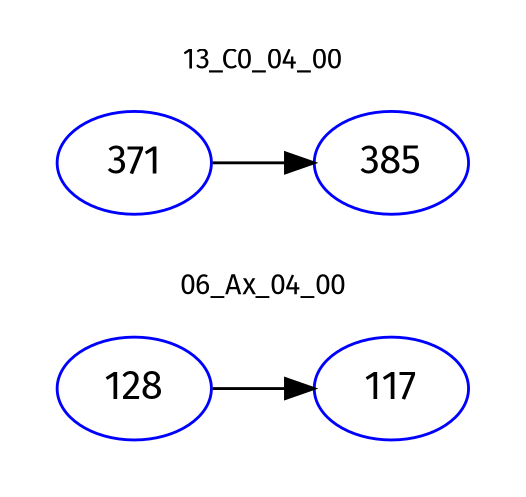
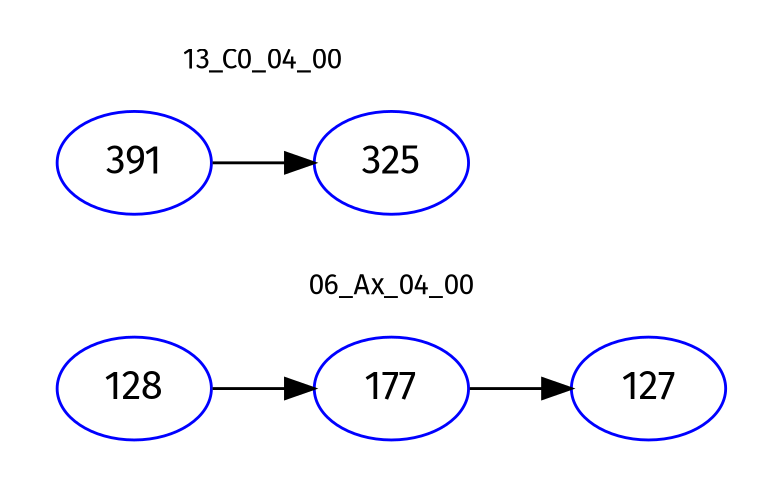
node "371": label "371" -> "391"
node "385": label "385" -> "325"
node "117": label "117" -> "177"
node "127": added
